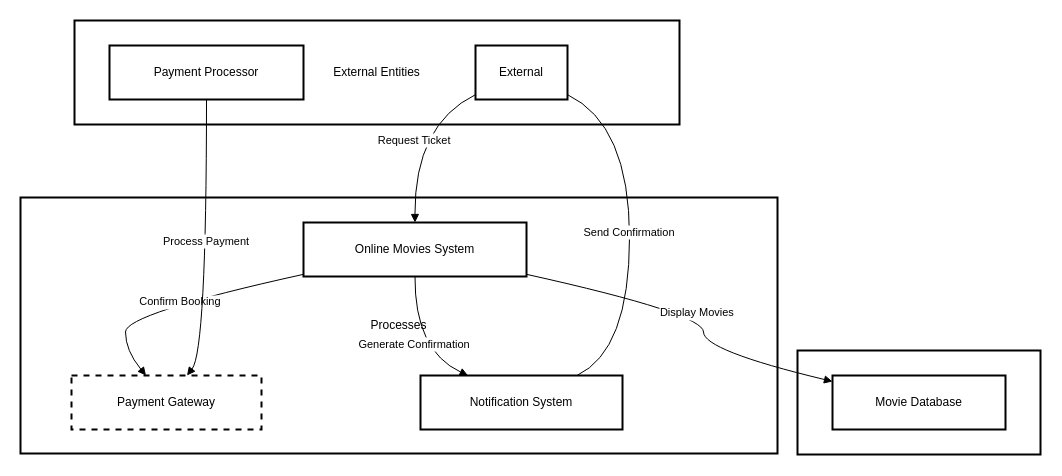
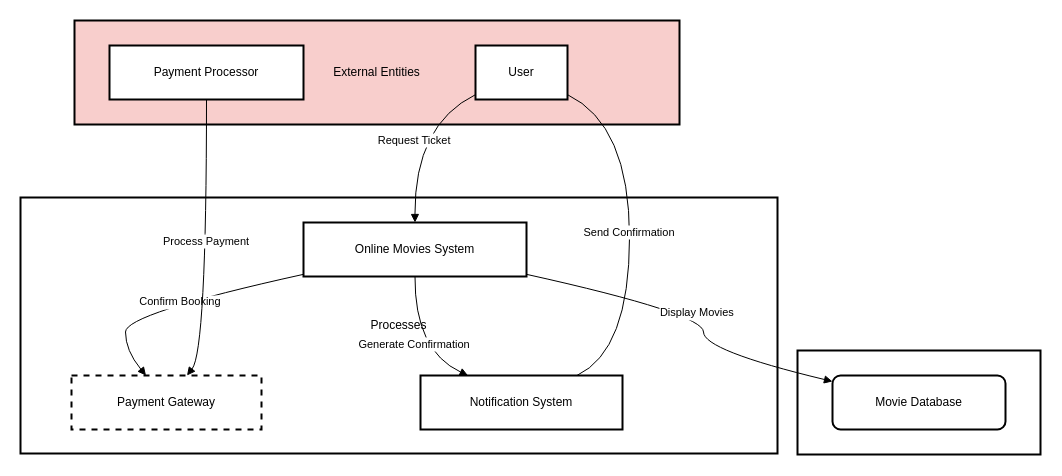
node "External Entities": fillcolor #ffffff -> #f8cecc
node "External": label "External" -> "User"
node "Movie Database": shape rectangle -> rounded rectangle
